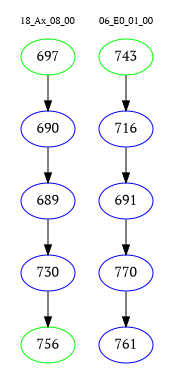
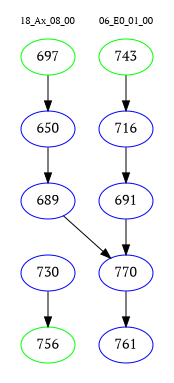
node "690": label "690" -> "650"
edge "689" -> "730": now "689" -> "770"
